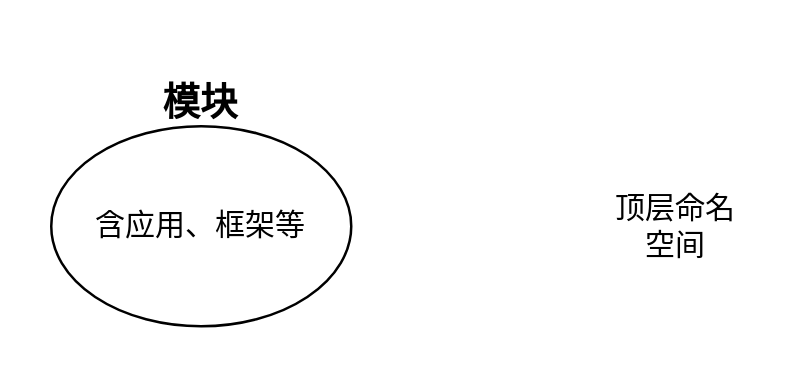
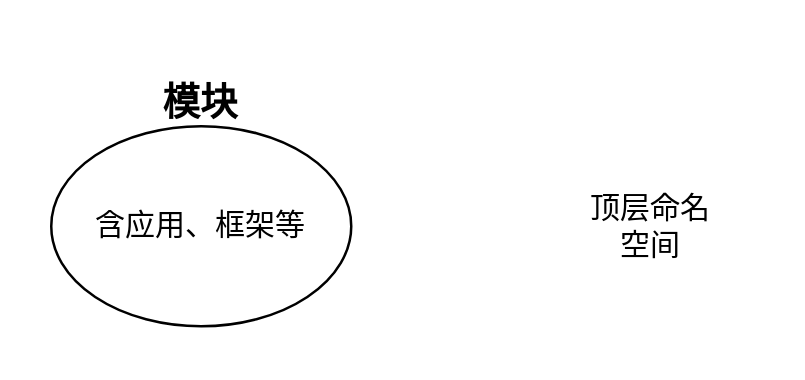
node "顶层命名空间": moved (676, 226) -> (651, 226)
